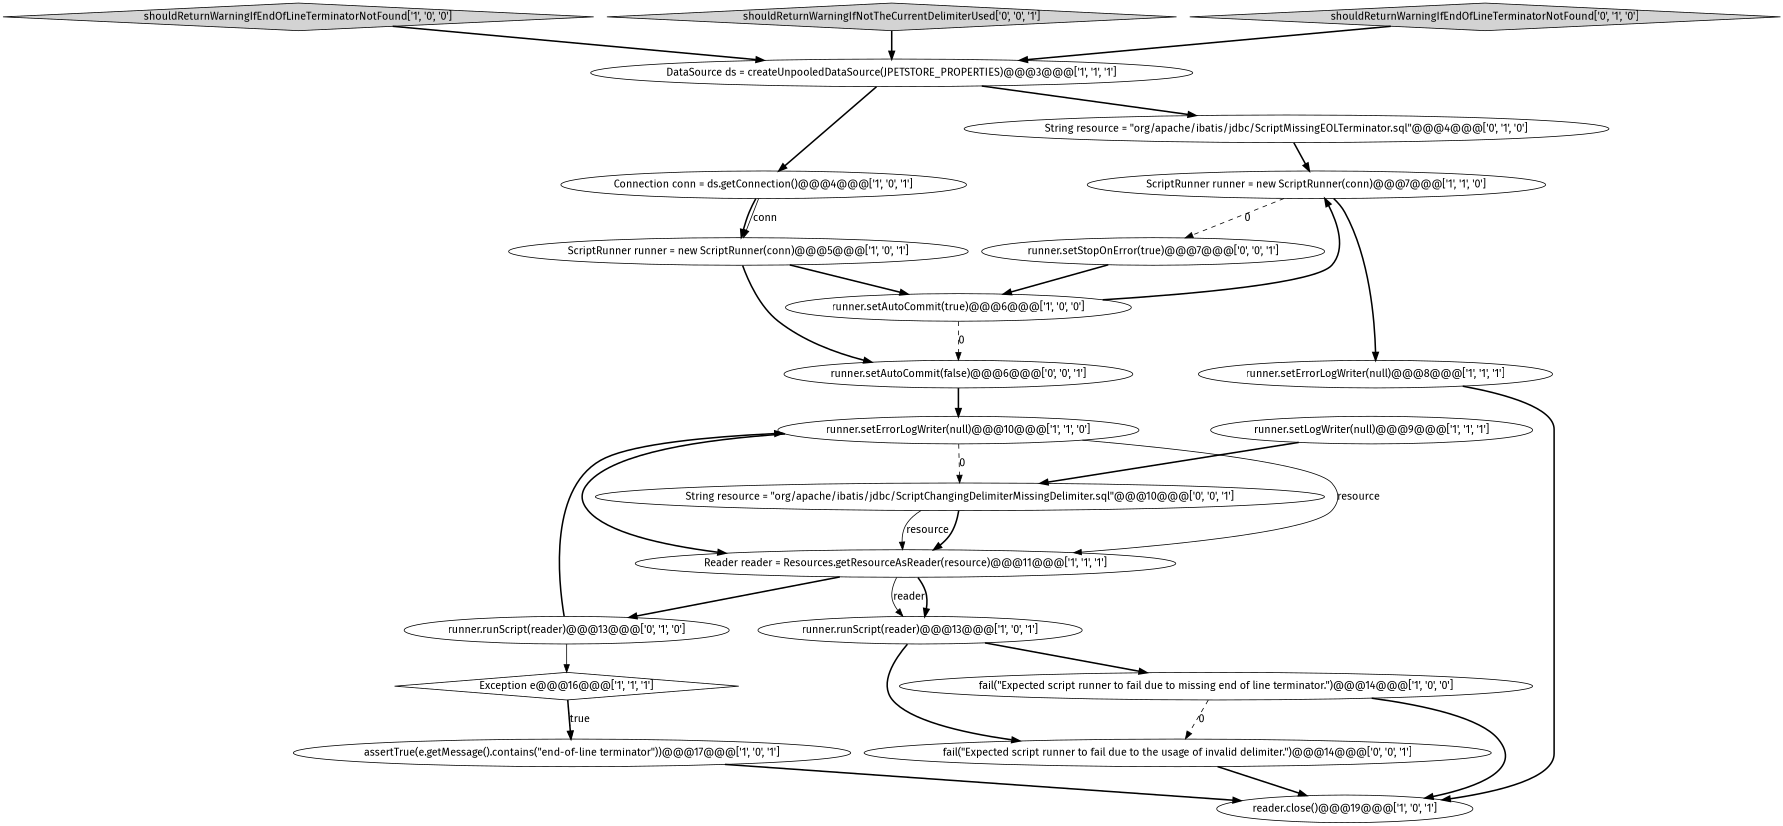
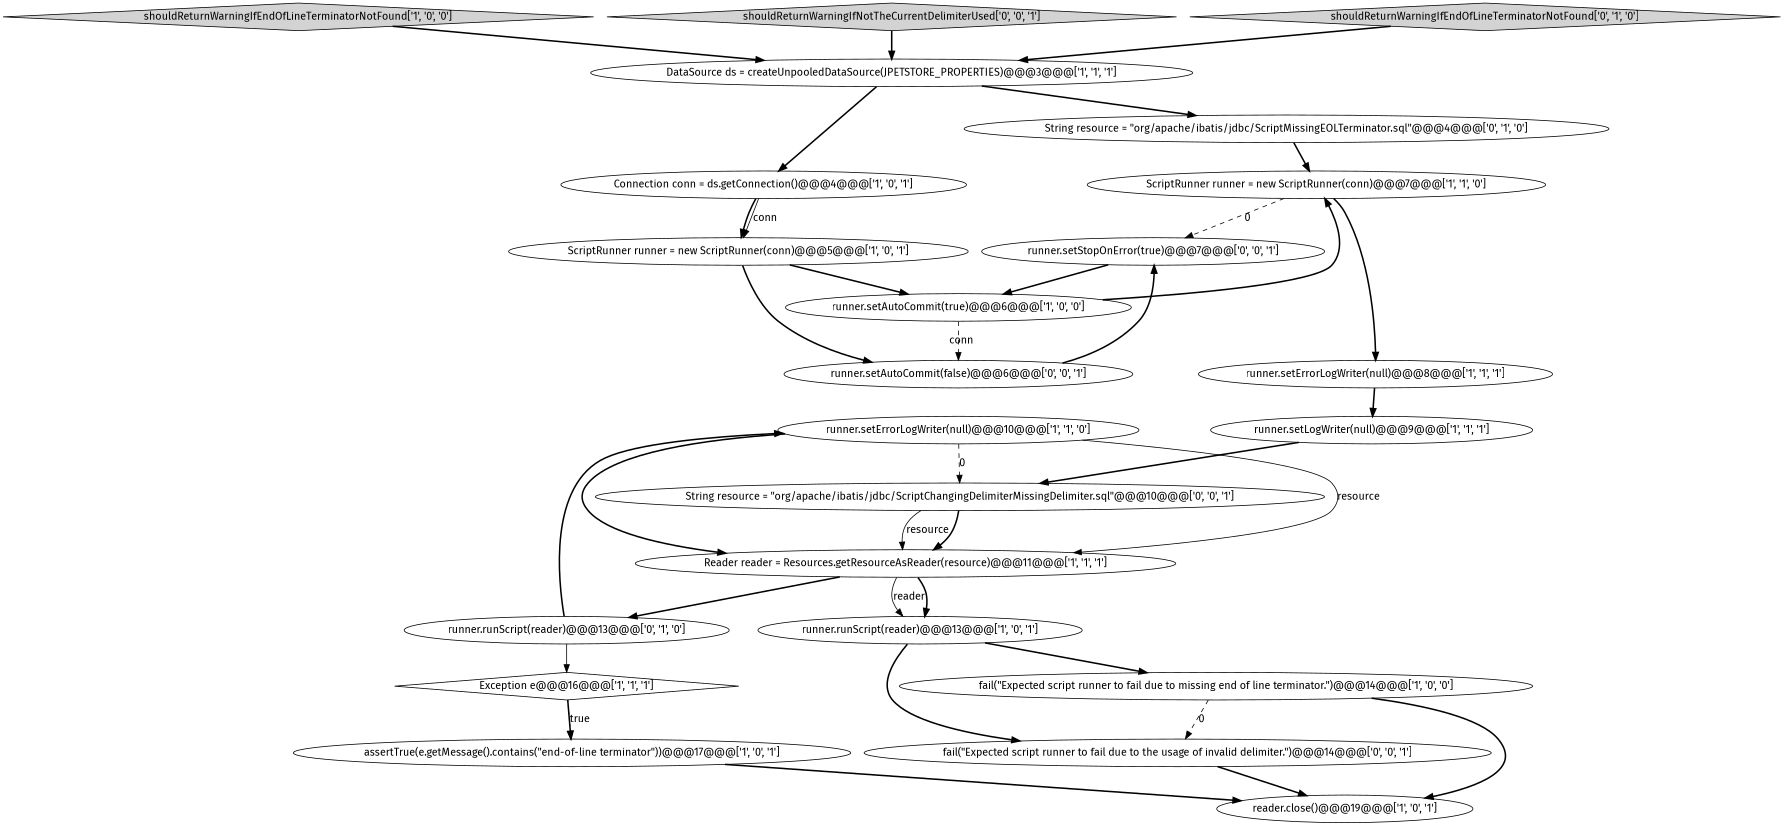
edge "runner.setAutoCommit(true)@@@6@@@['1', '0', '0']" -> "runner.setAutoCommit(false)@@@6@@@['0', '0', '1']": label "0" -> "conn"
edge "runner.setAutoCommit(false)@@@6@@@['0', '0', '1']" -> "runner.setErrorLogWriter(null)@@@10@@@['1', '1', '0']": now "runner.setAutoCommit(false)@@@6@@@['0', '0', '1']" -> "runner.setStopOnError(true)@@@7@@@['0', '0', '1']"
edge "runner.setErrorLogWriter(null)@@@8@@@['1', '1', '1']" -> "reader.close()@@@19@@@['1', '0', '1']": now "runner.setErrorLogWriter(null)@@@8@@@['1', '1', '1']" -> "runner.setLogWriter(null)@@@9@@@['1', '1', '1']"
